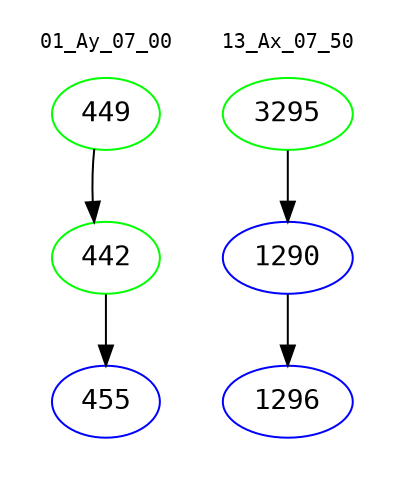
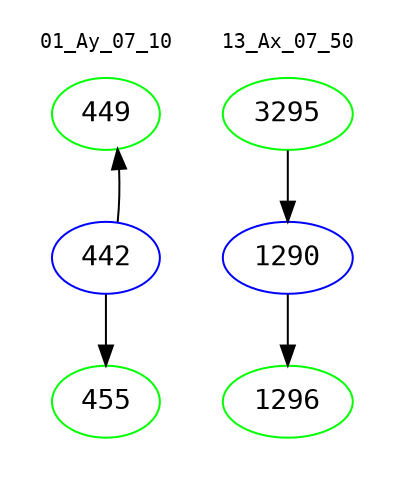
cluster "01_Ay_07_00": label "01_Ay_07_00" -> "01_Ay_07_10"
edge "449" -> "442": reversed
node "442": color green -> blue
node "455": color blue -> green
node "1296": color blue -> green
